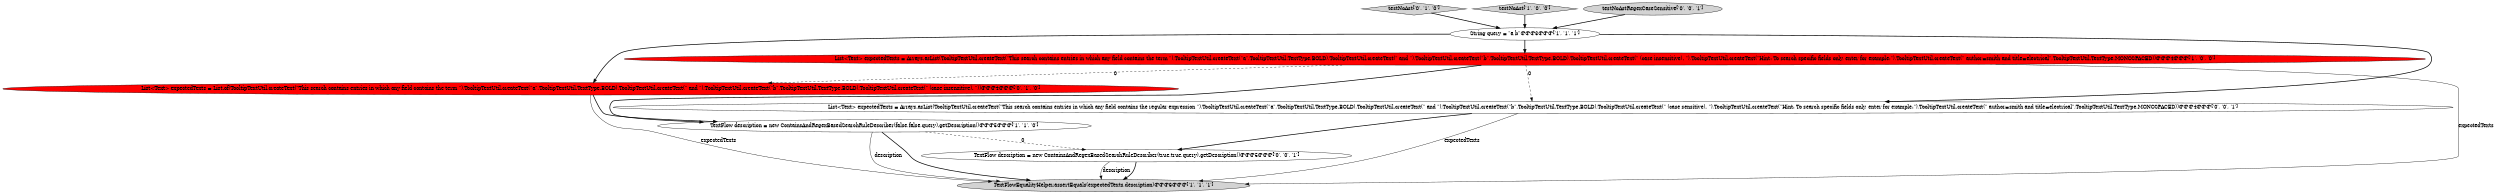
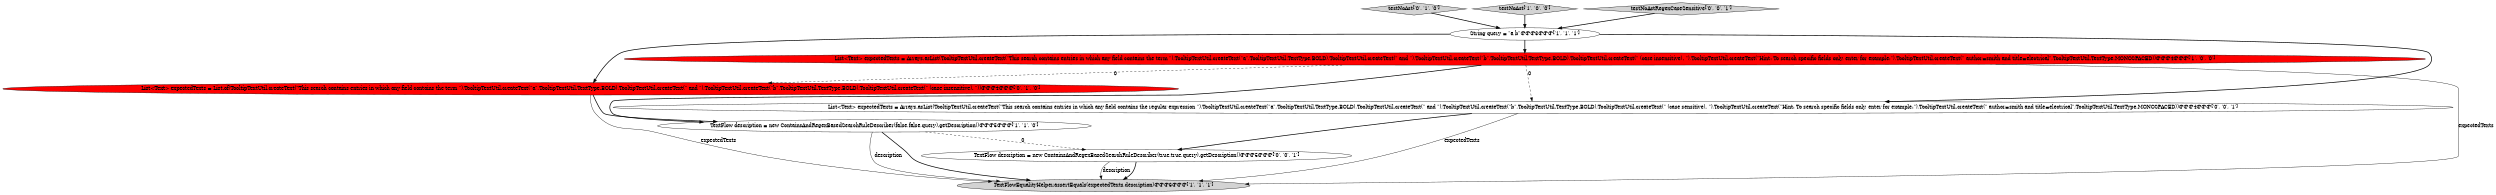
node "testNoAstRegexCaseSensitive['0', '0', '1']": shape ellipse -> diamond
